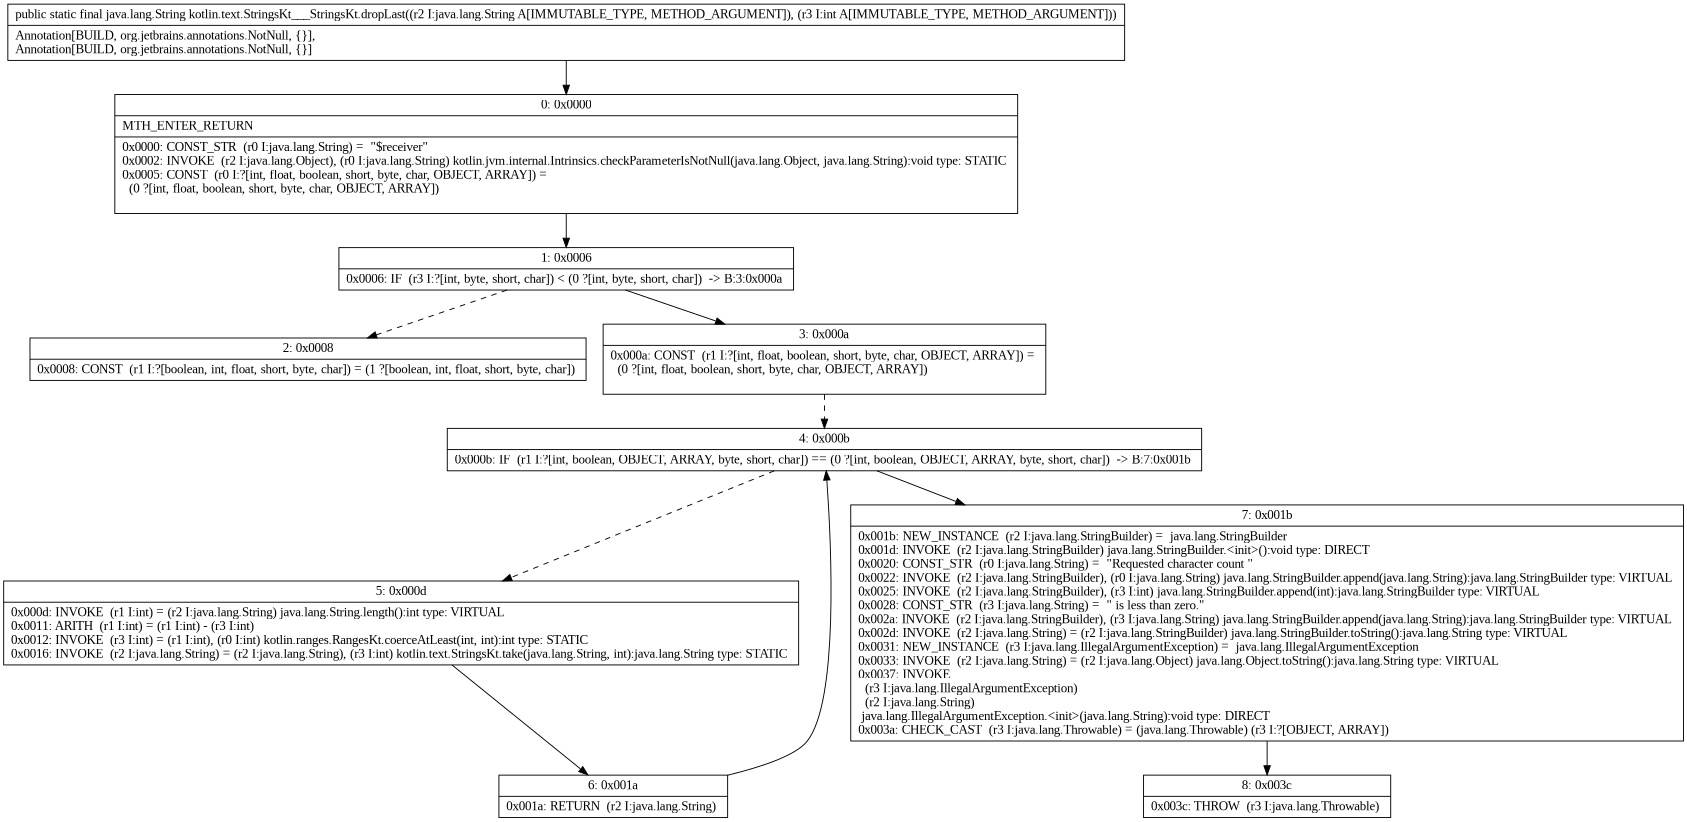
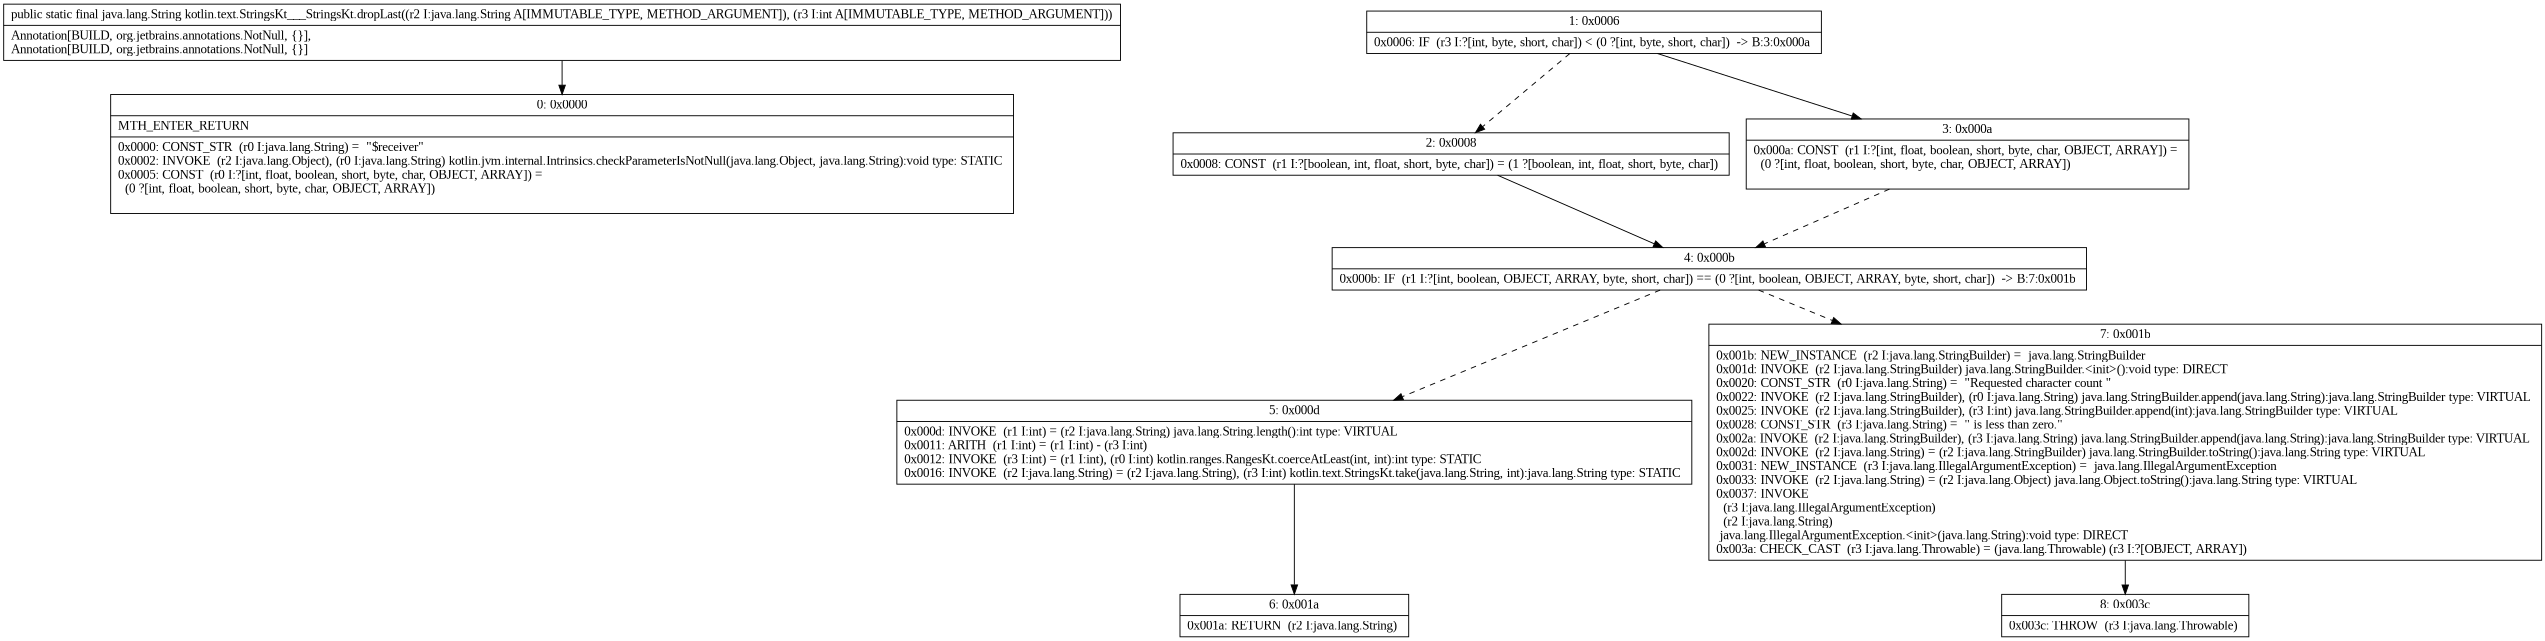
edge "0: 0x0000" -> "1: 0x0006": removed
edge "4: 0x000b" -> "7: 0x001b": style solid -> dashed
edge "6: 0x001a" -> "4: 0x000b": now "2: 0x0008" -> "4: 0x000b"
